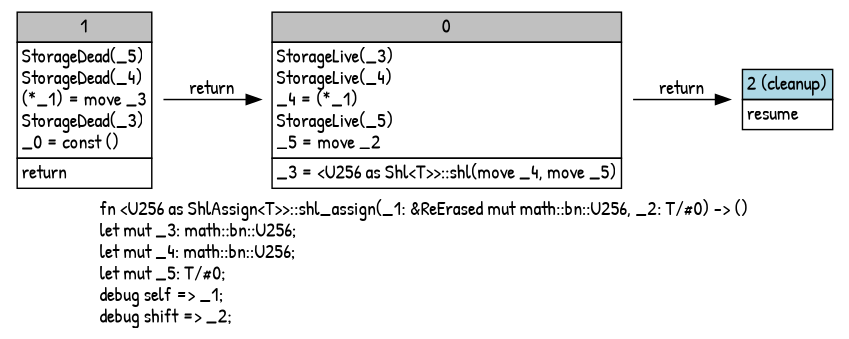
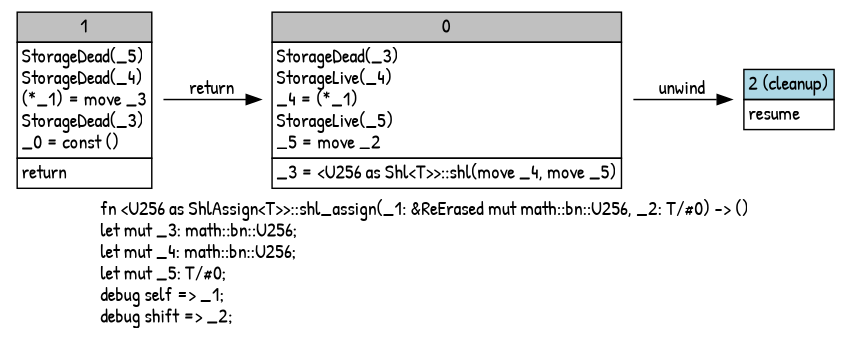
node "0": text "StorageLive(_3)" -> "StorageDead(_3)"
edge "0" -> "2 (cleanup)": label "return" -> "unwind"
